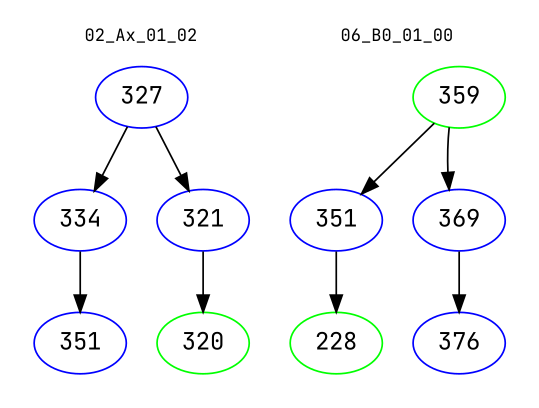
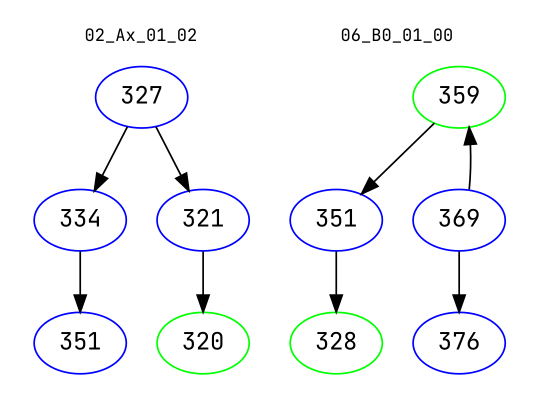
edge "359" -> "369": reversed
node "228": label "228" -> "328"
